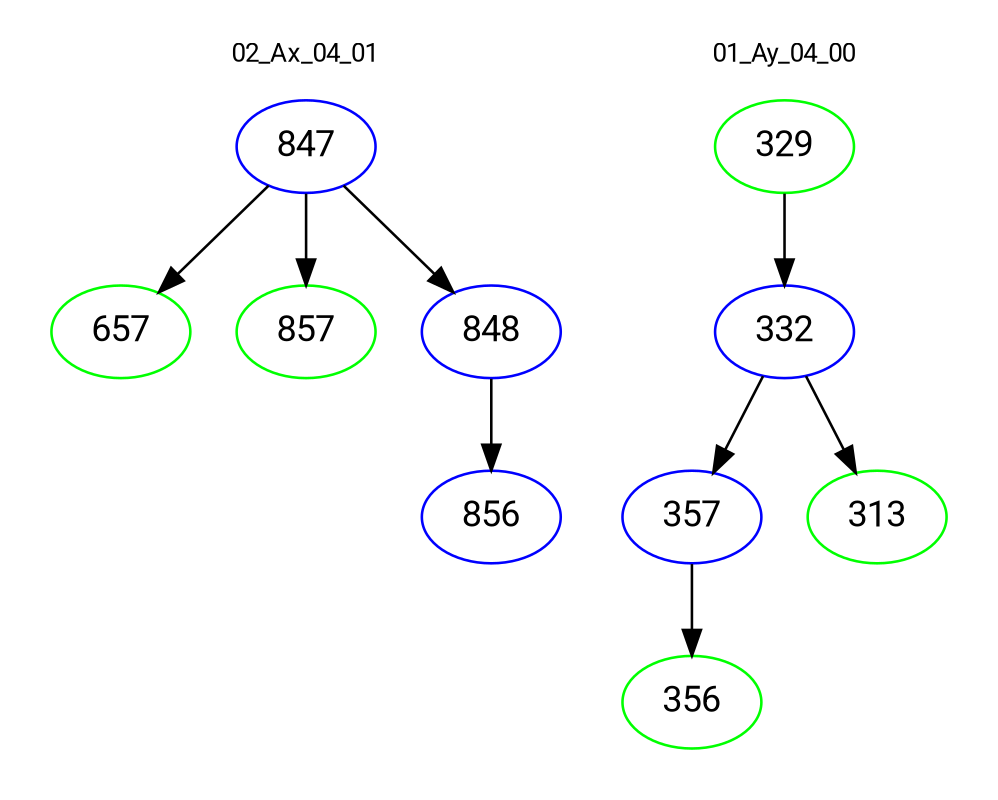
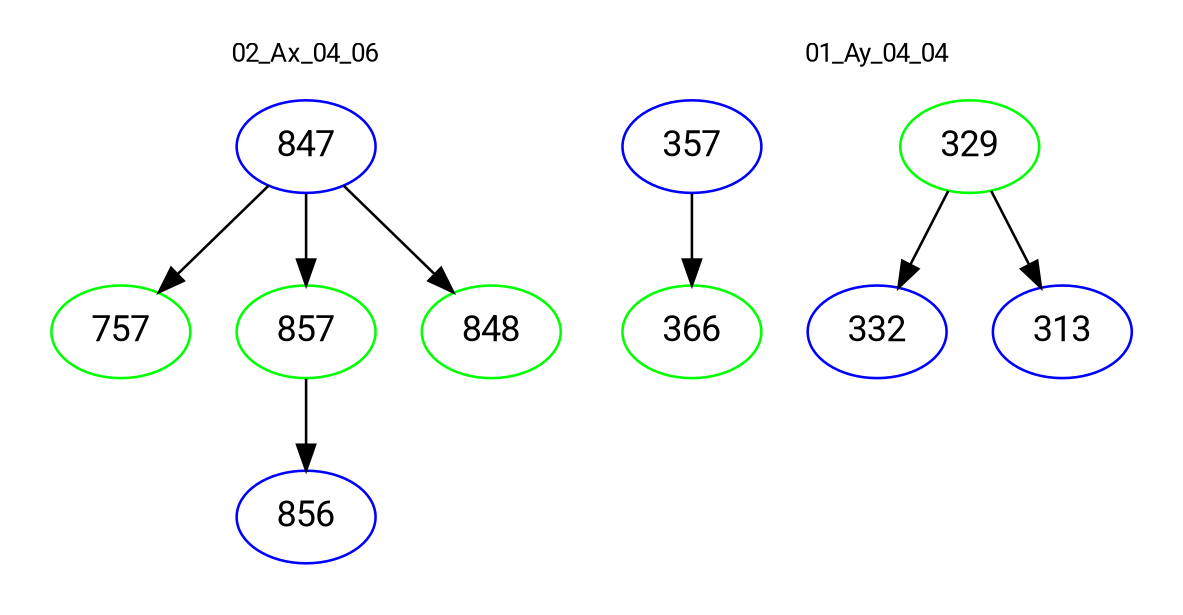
cluster "02_Ax_04_01": label "02_Ax_04_01" -> "02_Ax_04_06"
cluster "01_Ay_04_00": label "01_Ay_04_00" -> "01_Ay_04_04"
node "657": label "657" -> "757"
node "848": color blue -> green
edge "848" -> "856": now "857" -> "856"
edge "332" -> "357": removed
edge "332" -> "313": now "329" -> "313"
node "313": color green -> blue
node "356": label "356" -> "366"
